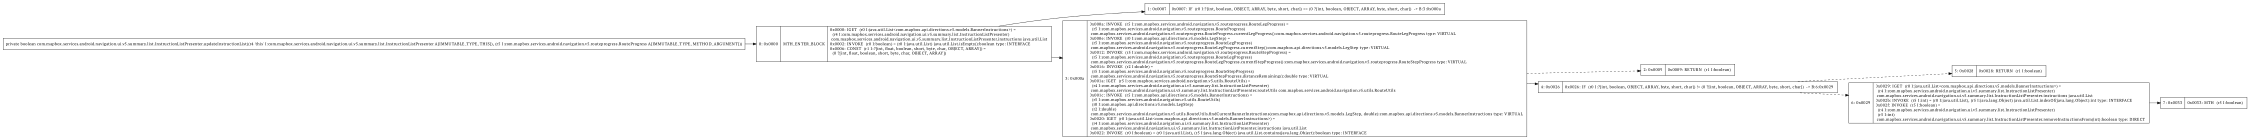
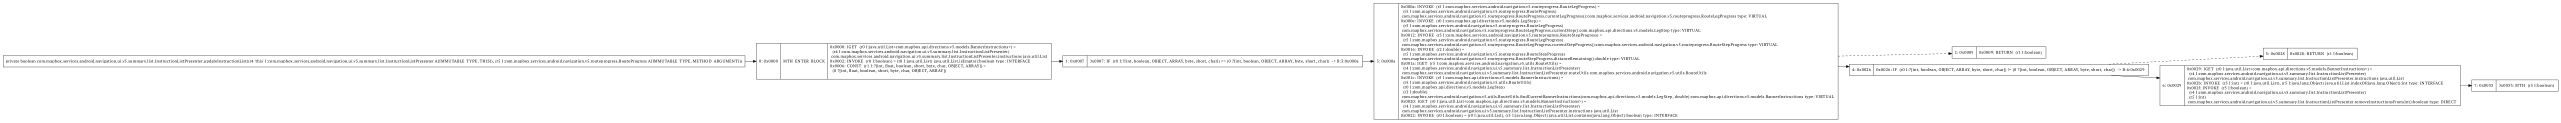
edge "0: 0x0000" -> "3: 0x000a": now "1: 0x0007" -> "3: 0x000a"
edge "4: 0x0026" -> "6: 0x0029": style dashed -> solid
